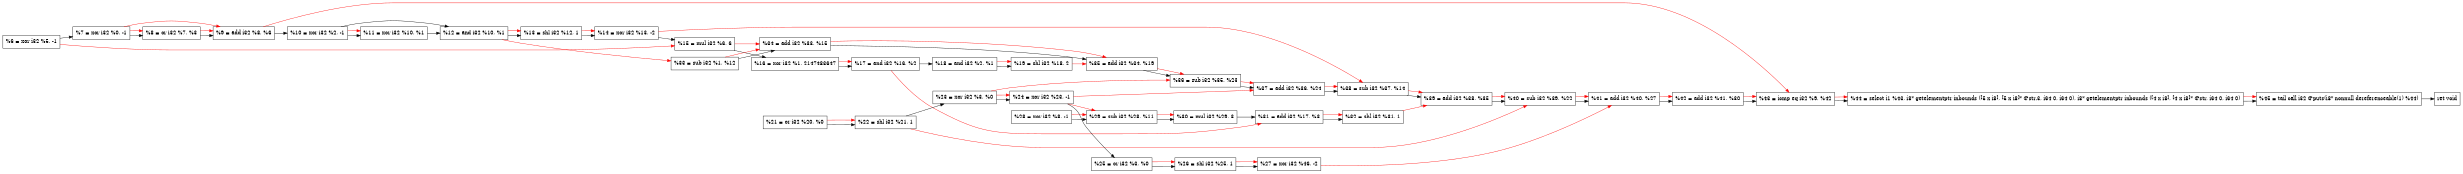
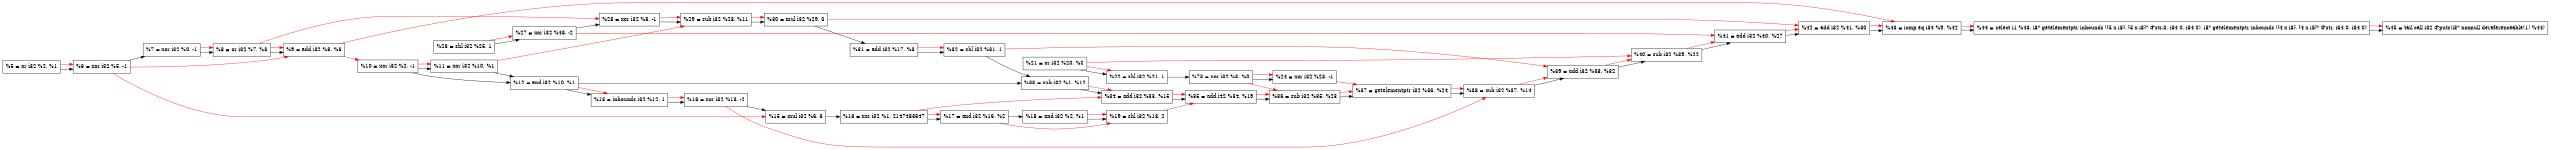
edge "%8 = or i32 %7, %3" -> "%28 = xor i32 %8, -1": added
edge "%30 = mul i32 %29, 3" -> "%42 = add i32 %41, %30": added
edge "%7 = xor i32 %0, -1" -> "%9 = add i32 %8, %6": now "%6 = xor i32 %5, -1" -> "%9 = add i32 %8, %6"
edge "%27 = xor i32 %46, -2" -> "%28 = xor i32 %8, -1": added
edge "%9 = add i32 %8, %6" -> "%10 = xor i32 %2, -1": color black -> red
node "%13 = shl i32 %12, 1": label "%13 = shl i32 %12, 1" -> "%13 = inbounds i32 %12, 1"
node "%14 = xor i32 %13, -2": label "%14 = xor i32 %13, -2" -> "%16 = xor i32 %13, -2"
edge "%15 = mul i32 %6, 6" -> "%34 = add i32 %33, %15": now "%16 = xor i32 %1, 2147483647" -> "%34 = add i32 %33, %15"
edge "%12 = and i32 %10, %1" -> "%33 = sub i32 %1, %12": color red -> black
node "%35 = add i32 %34, %19": label "%35 = add i32 %34, %19" -> "%35 = add i42 %34, %19"
node "%5 = or i32 %2, %1": added
edge "%32 = shl i32 %31, 1" -> "%33 = sub i32 %1, %12": added
node "%37 = add i32 %36, %24": label "%37 = add i32 %36, %24" -> "%37 = getelementptr i32 %36, %24"
node "%23 = xor i32 %3, %0": label "%23 = xor i32 %3, %0" -> "%73 = xor i32 %3, %0"
node "%39 = add i32 %38, %35": label "%39 = add i32 %38, %35" -> "%39 = add i32 %38, %32"
node "%43 = icmp eq i32 %9, %42": label "%43 = icmp eq i32 %9, %42" -> "%43 = icmp eq i34 %9, %42"
node "ret void": removed
edge "%24 = xor i32 %23, -1" -> "%29 = sub i32 %28, %11": now "%11 = xor i32 %10, %1" -> "%29 = sub i32 %28, %11"
edge "%17 = and i32 %16, %2" -> "%31 = add i32 %17, %3": now "%17 = and i32 %16, %2" -> "%19 = shl i32 %18, 2"
edge "%22 = shl i32 %21, 1" -> "%40 = sub i32 %39, %22": now "%21 = or i32 %20, %0" -> "%40 = sub i32 %39, %22"
node "%25 = or i32 %3, %0": removed
